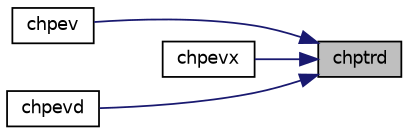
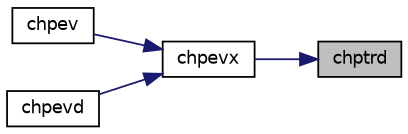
edge "chpev" -> "chptrd": now "chpev" -> "chpevx"
edge "chpevd" -> "chptrd": now "chpevd" -> "chpevx"
